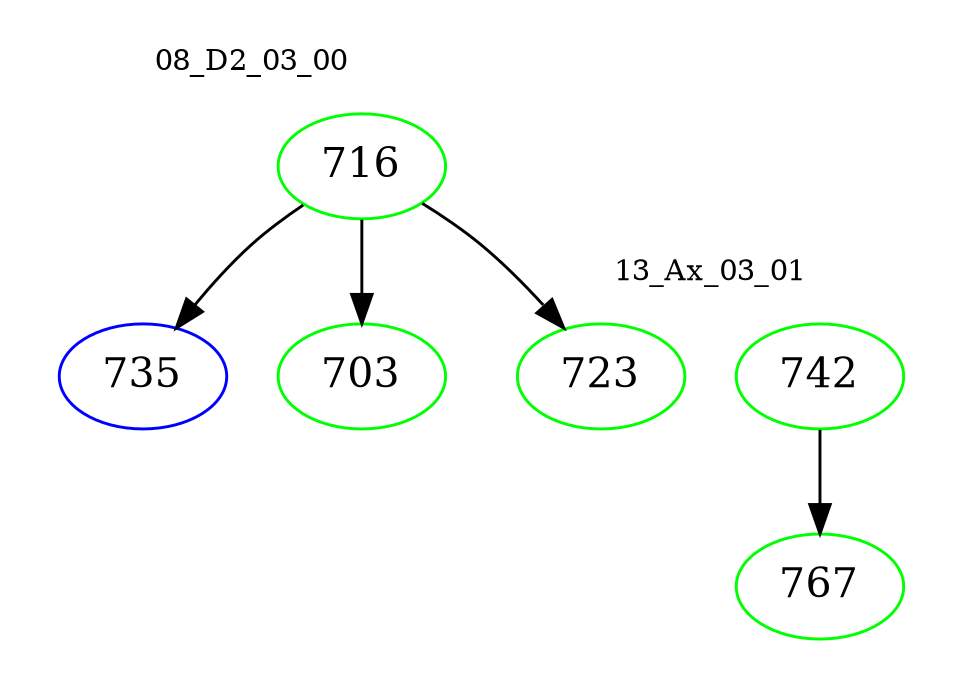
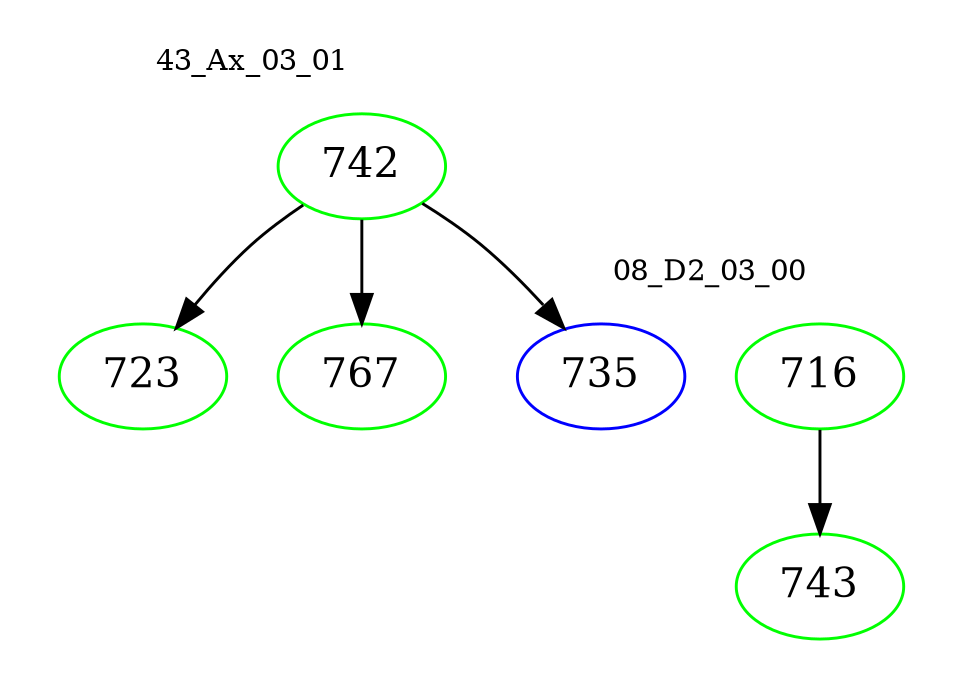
edge "716" -> "735": now "742" -> "735"
cluster "13_Ax_03_01": label "13_Ax_03_01" -> "43_Ax_03_01"
edge "716" -> "723": now "742" -> "723"
node "703": label "703" -> "743"
